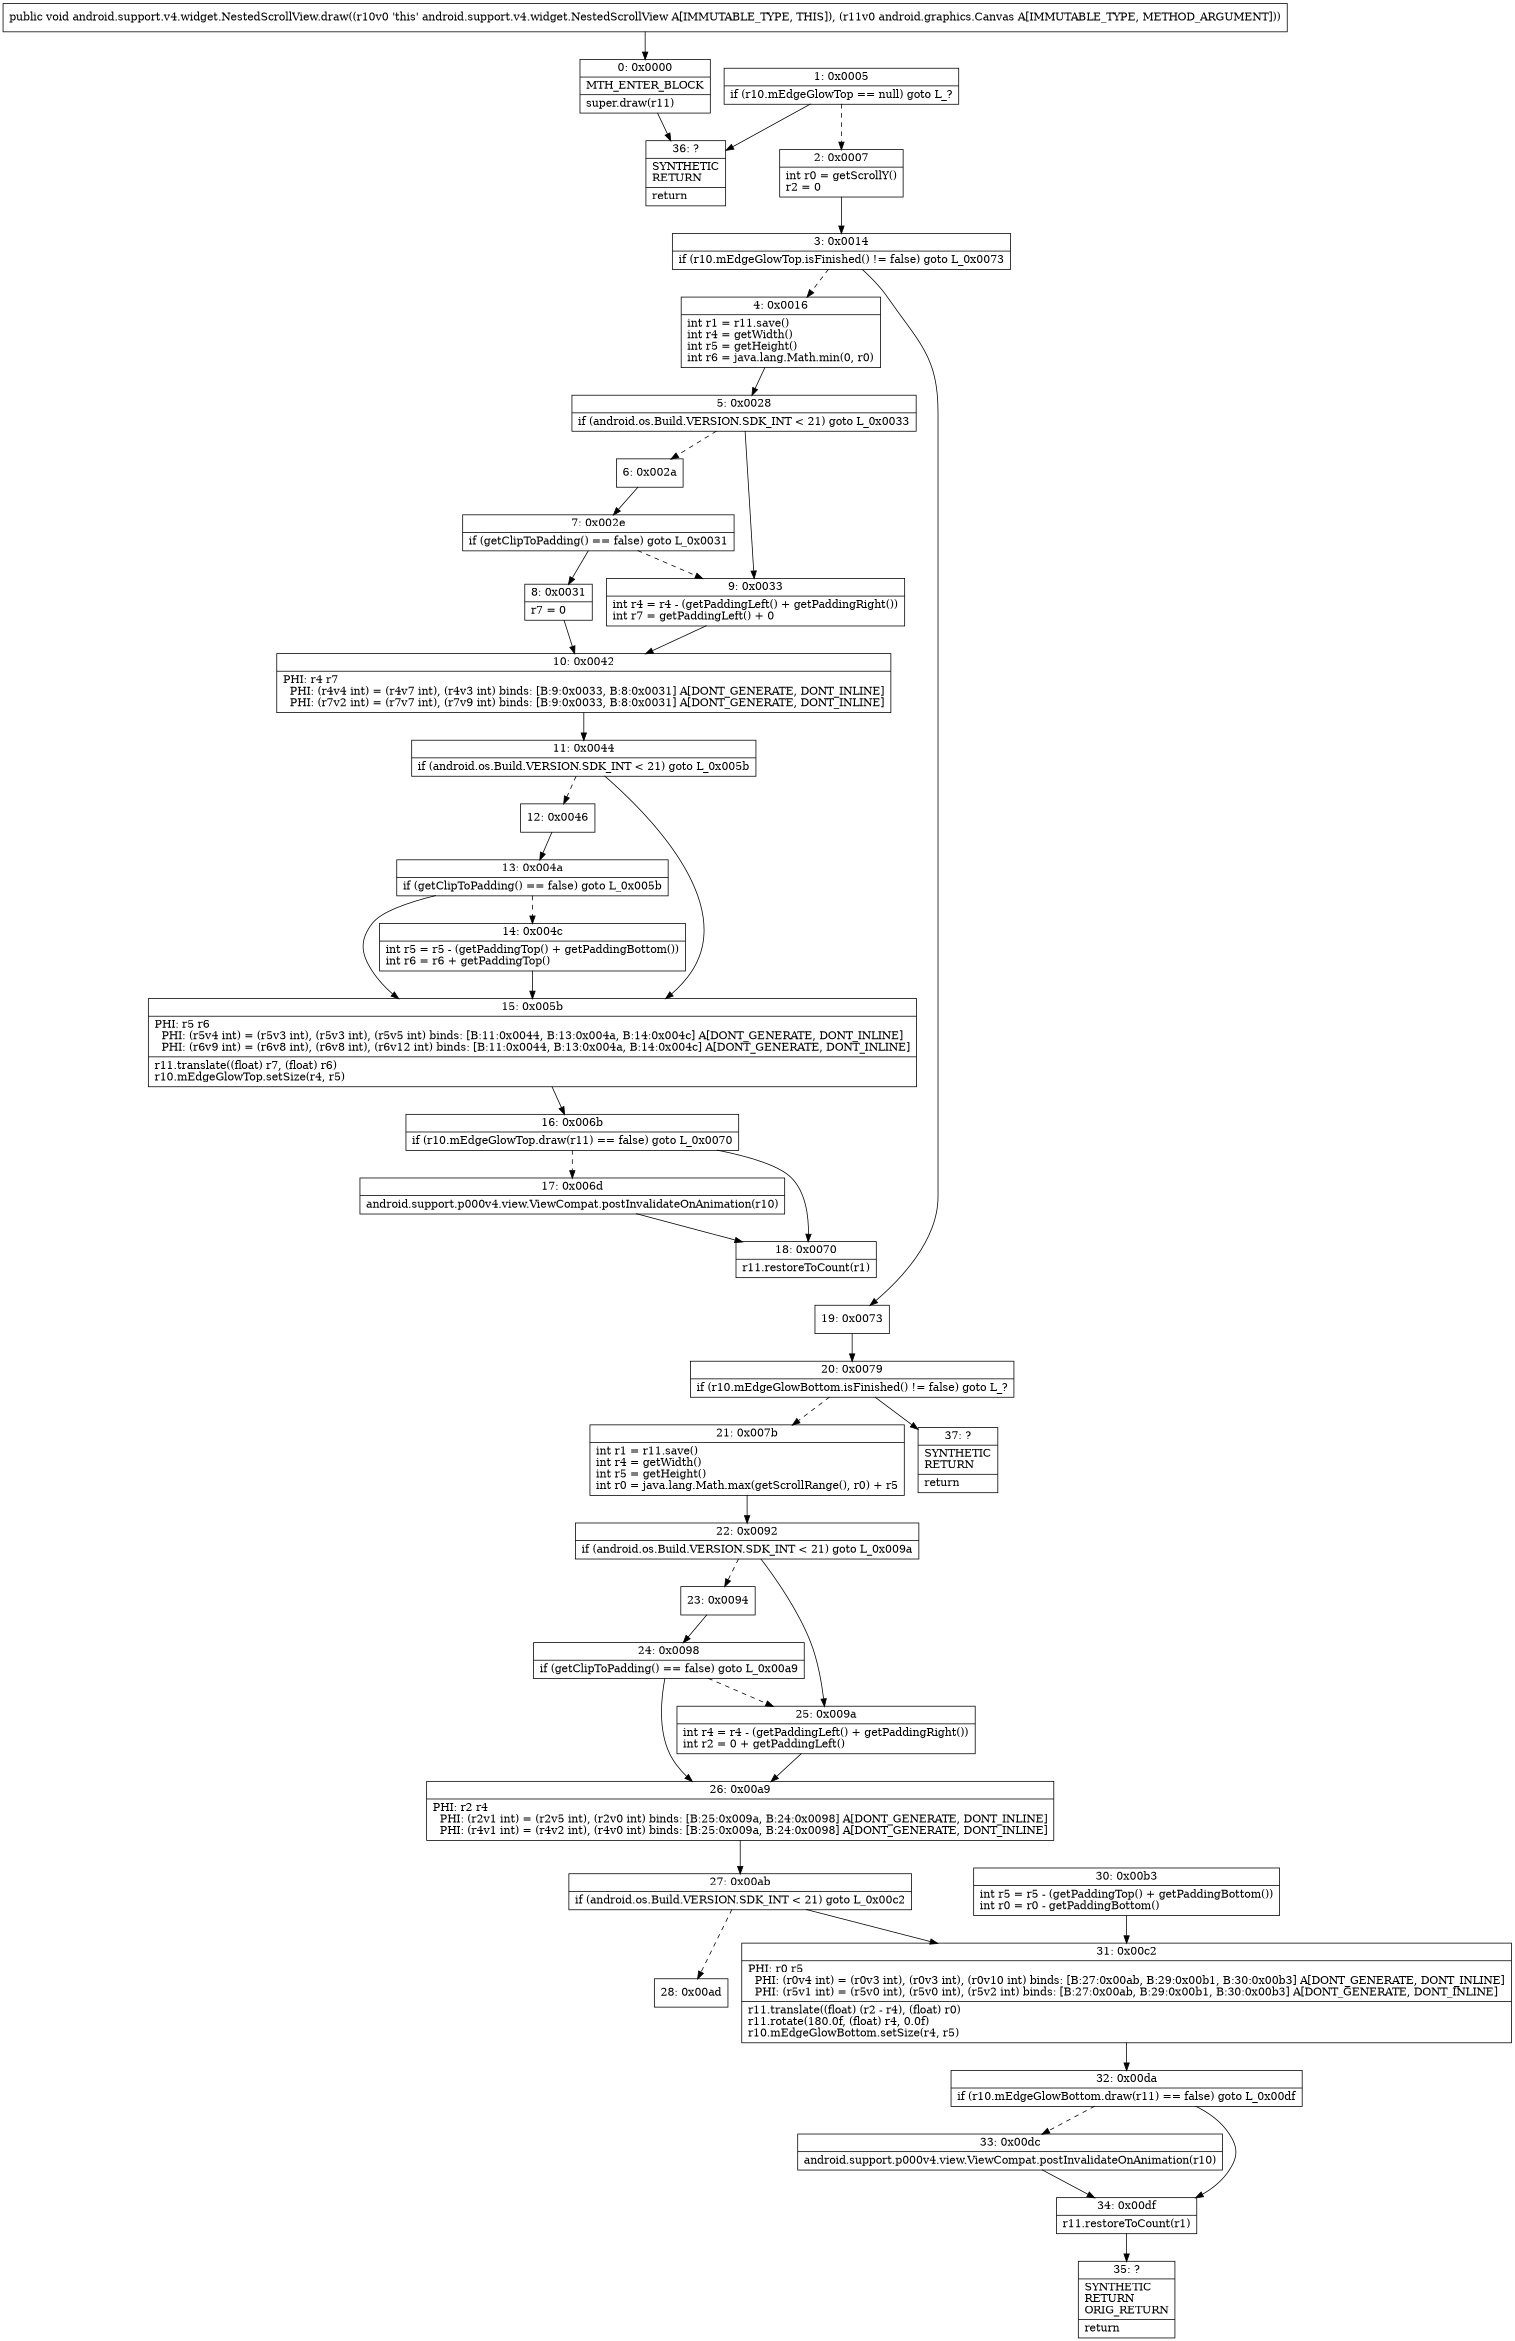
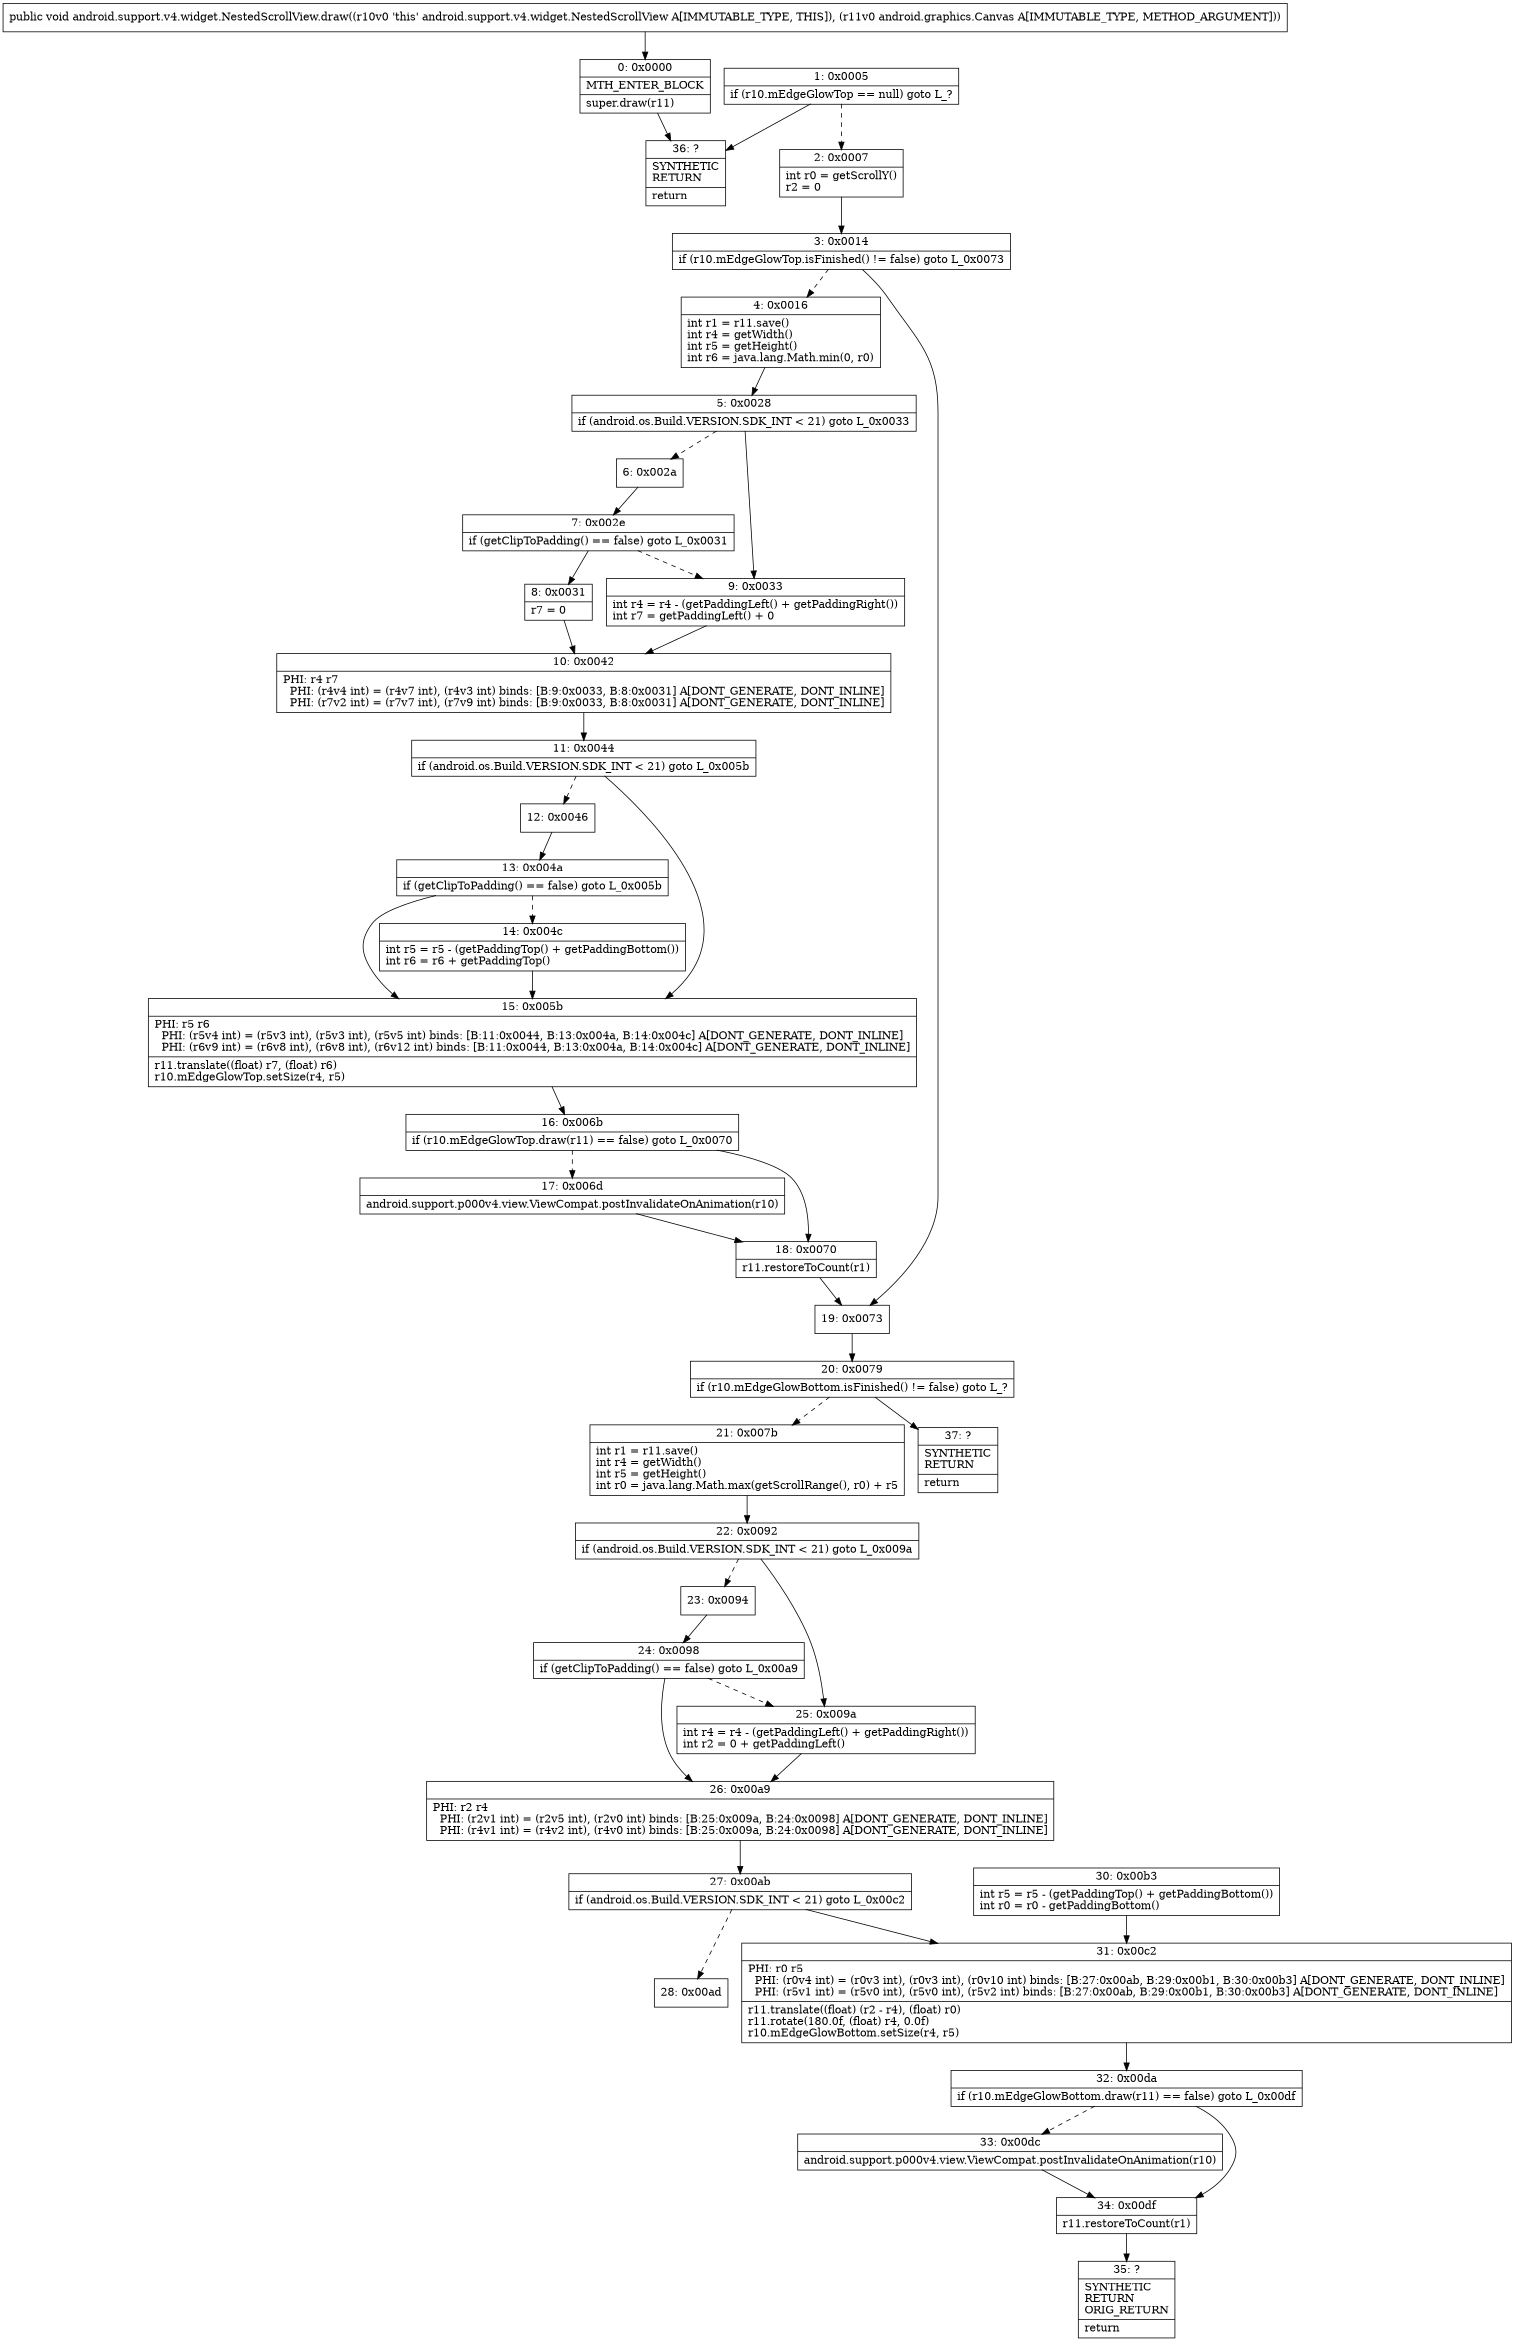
edge "18: 0x0070" -> "19: 0x0073": added
